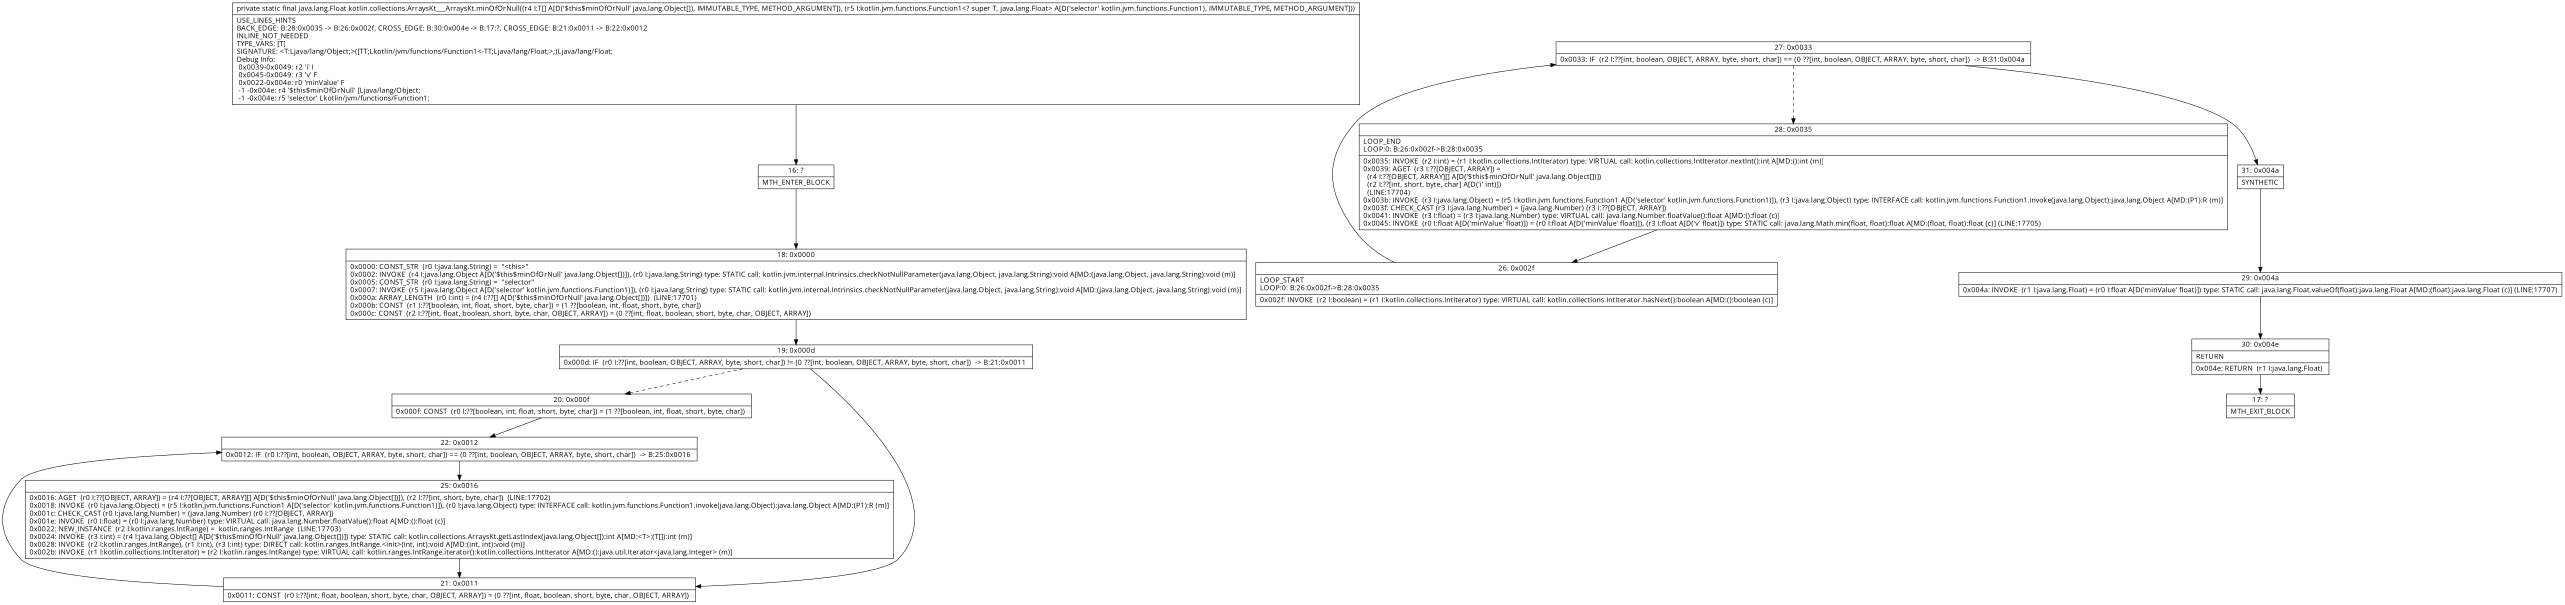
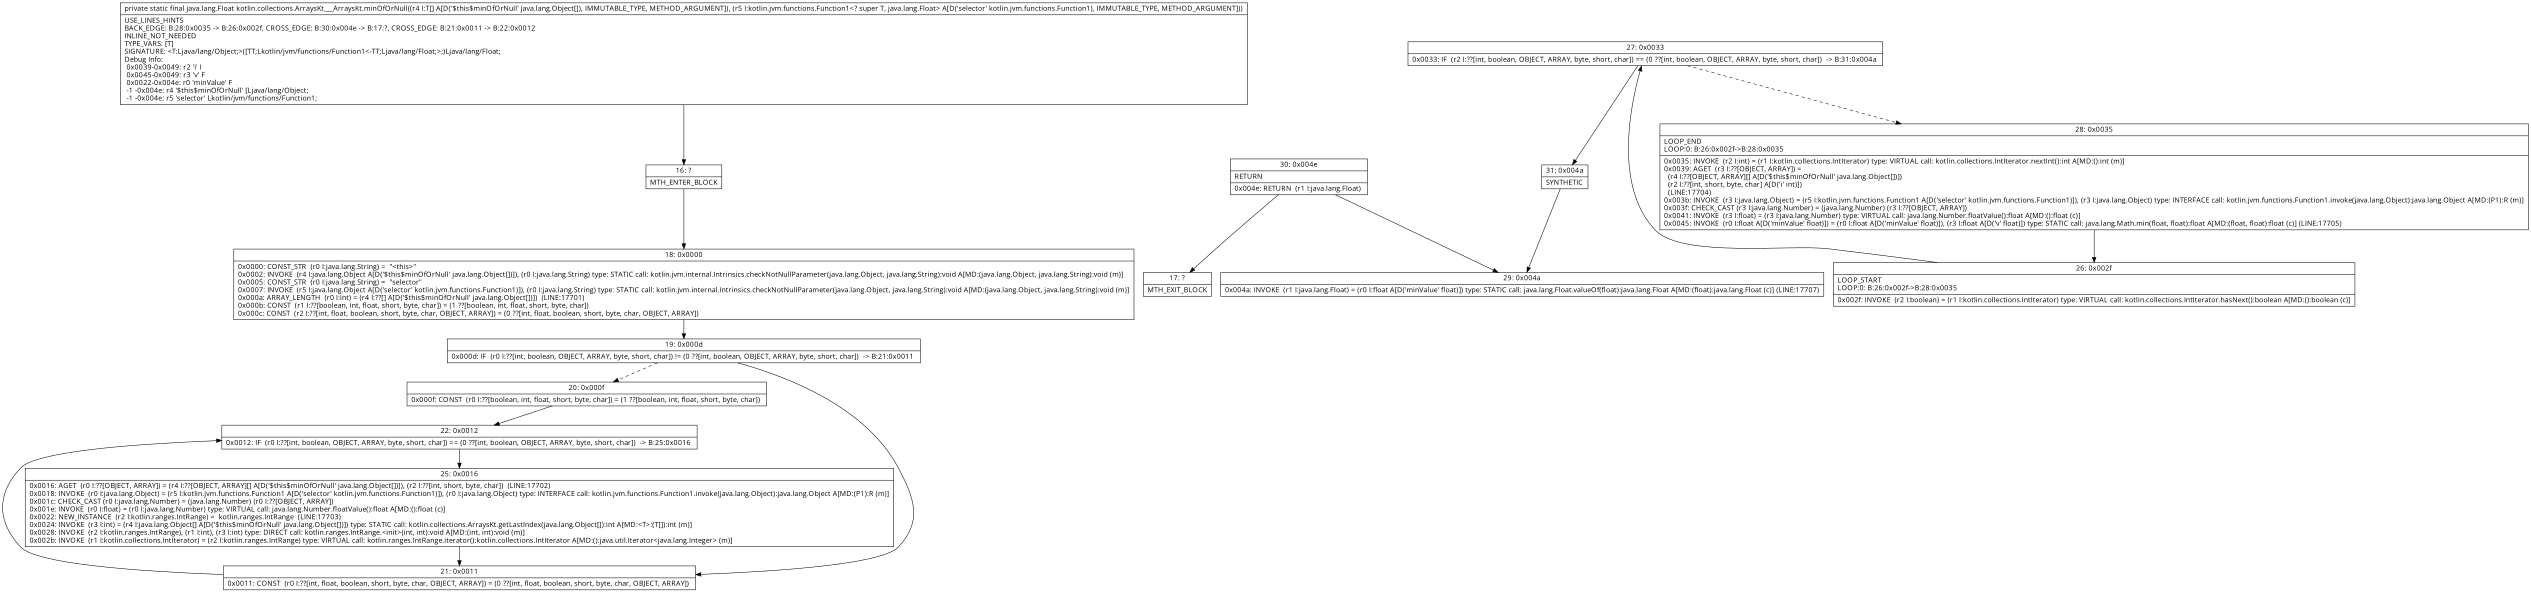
edge "29: 0x004a" -> "30: 0x004e": reversed
